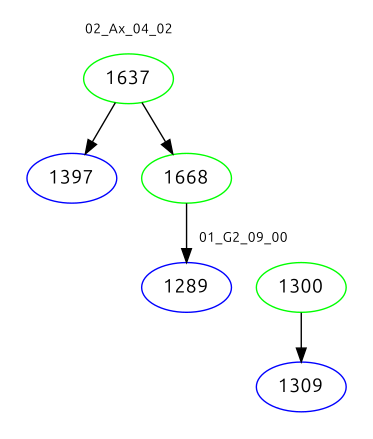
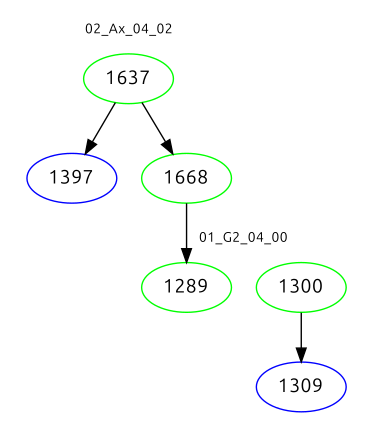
cluster "01_G2_09_00": label "01_G2_09_00" -> "01_G2_04_00"
node "1289": color blue -> green
